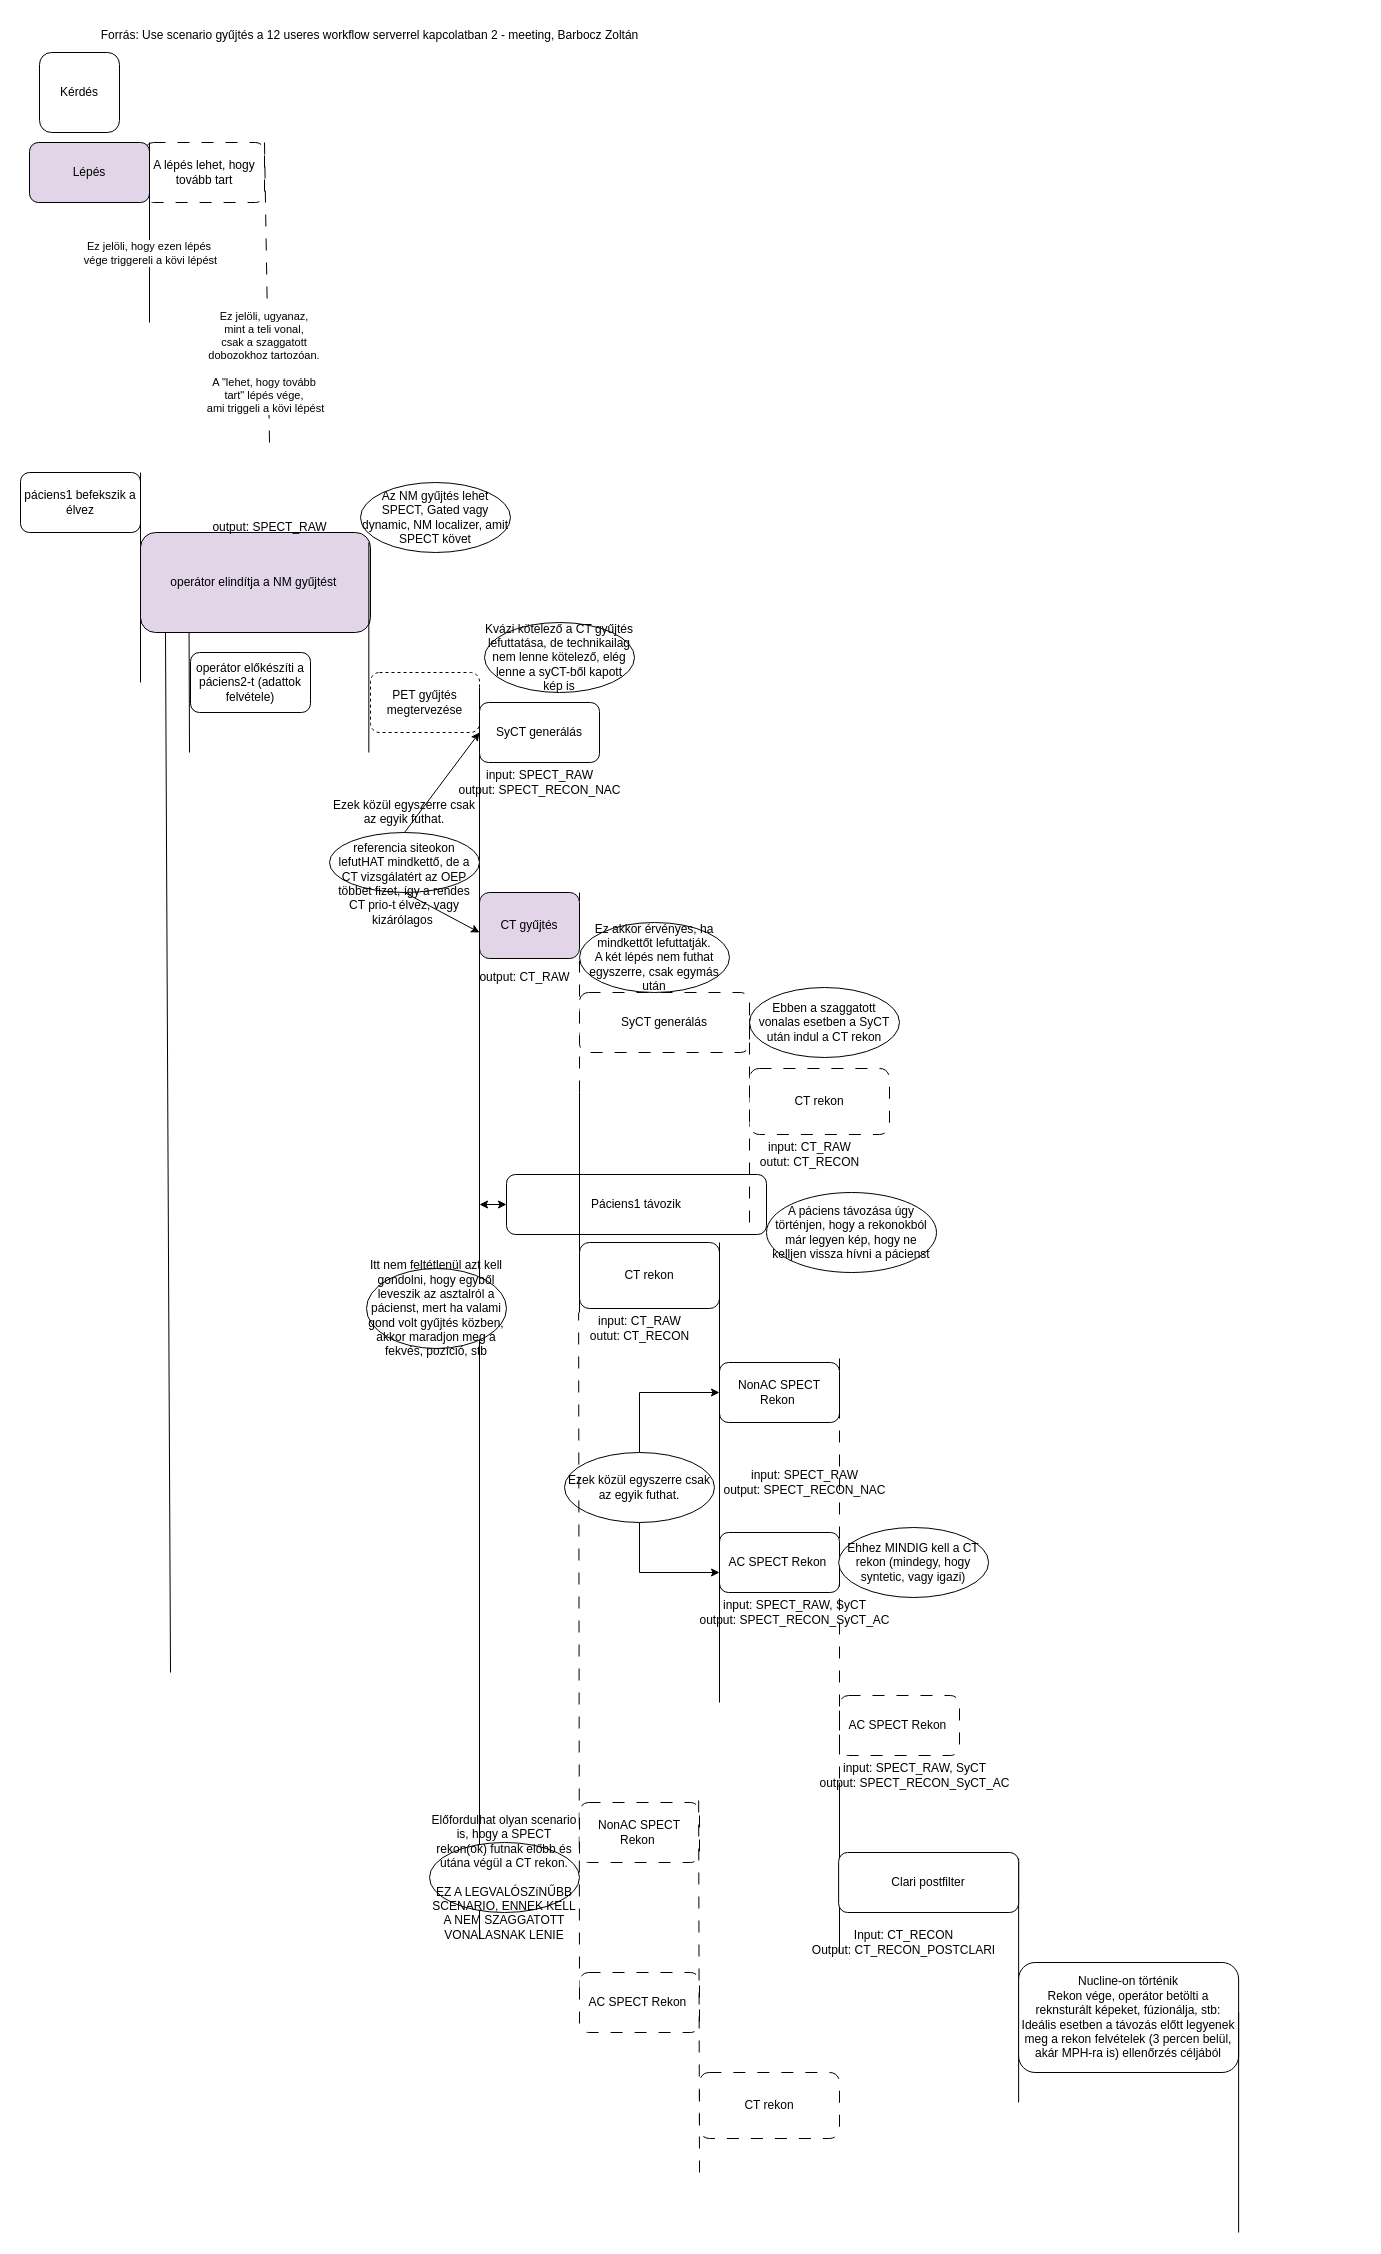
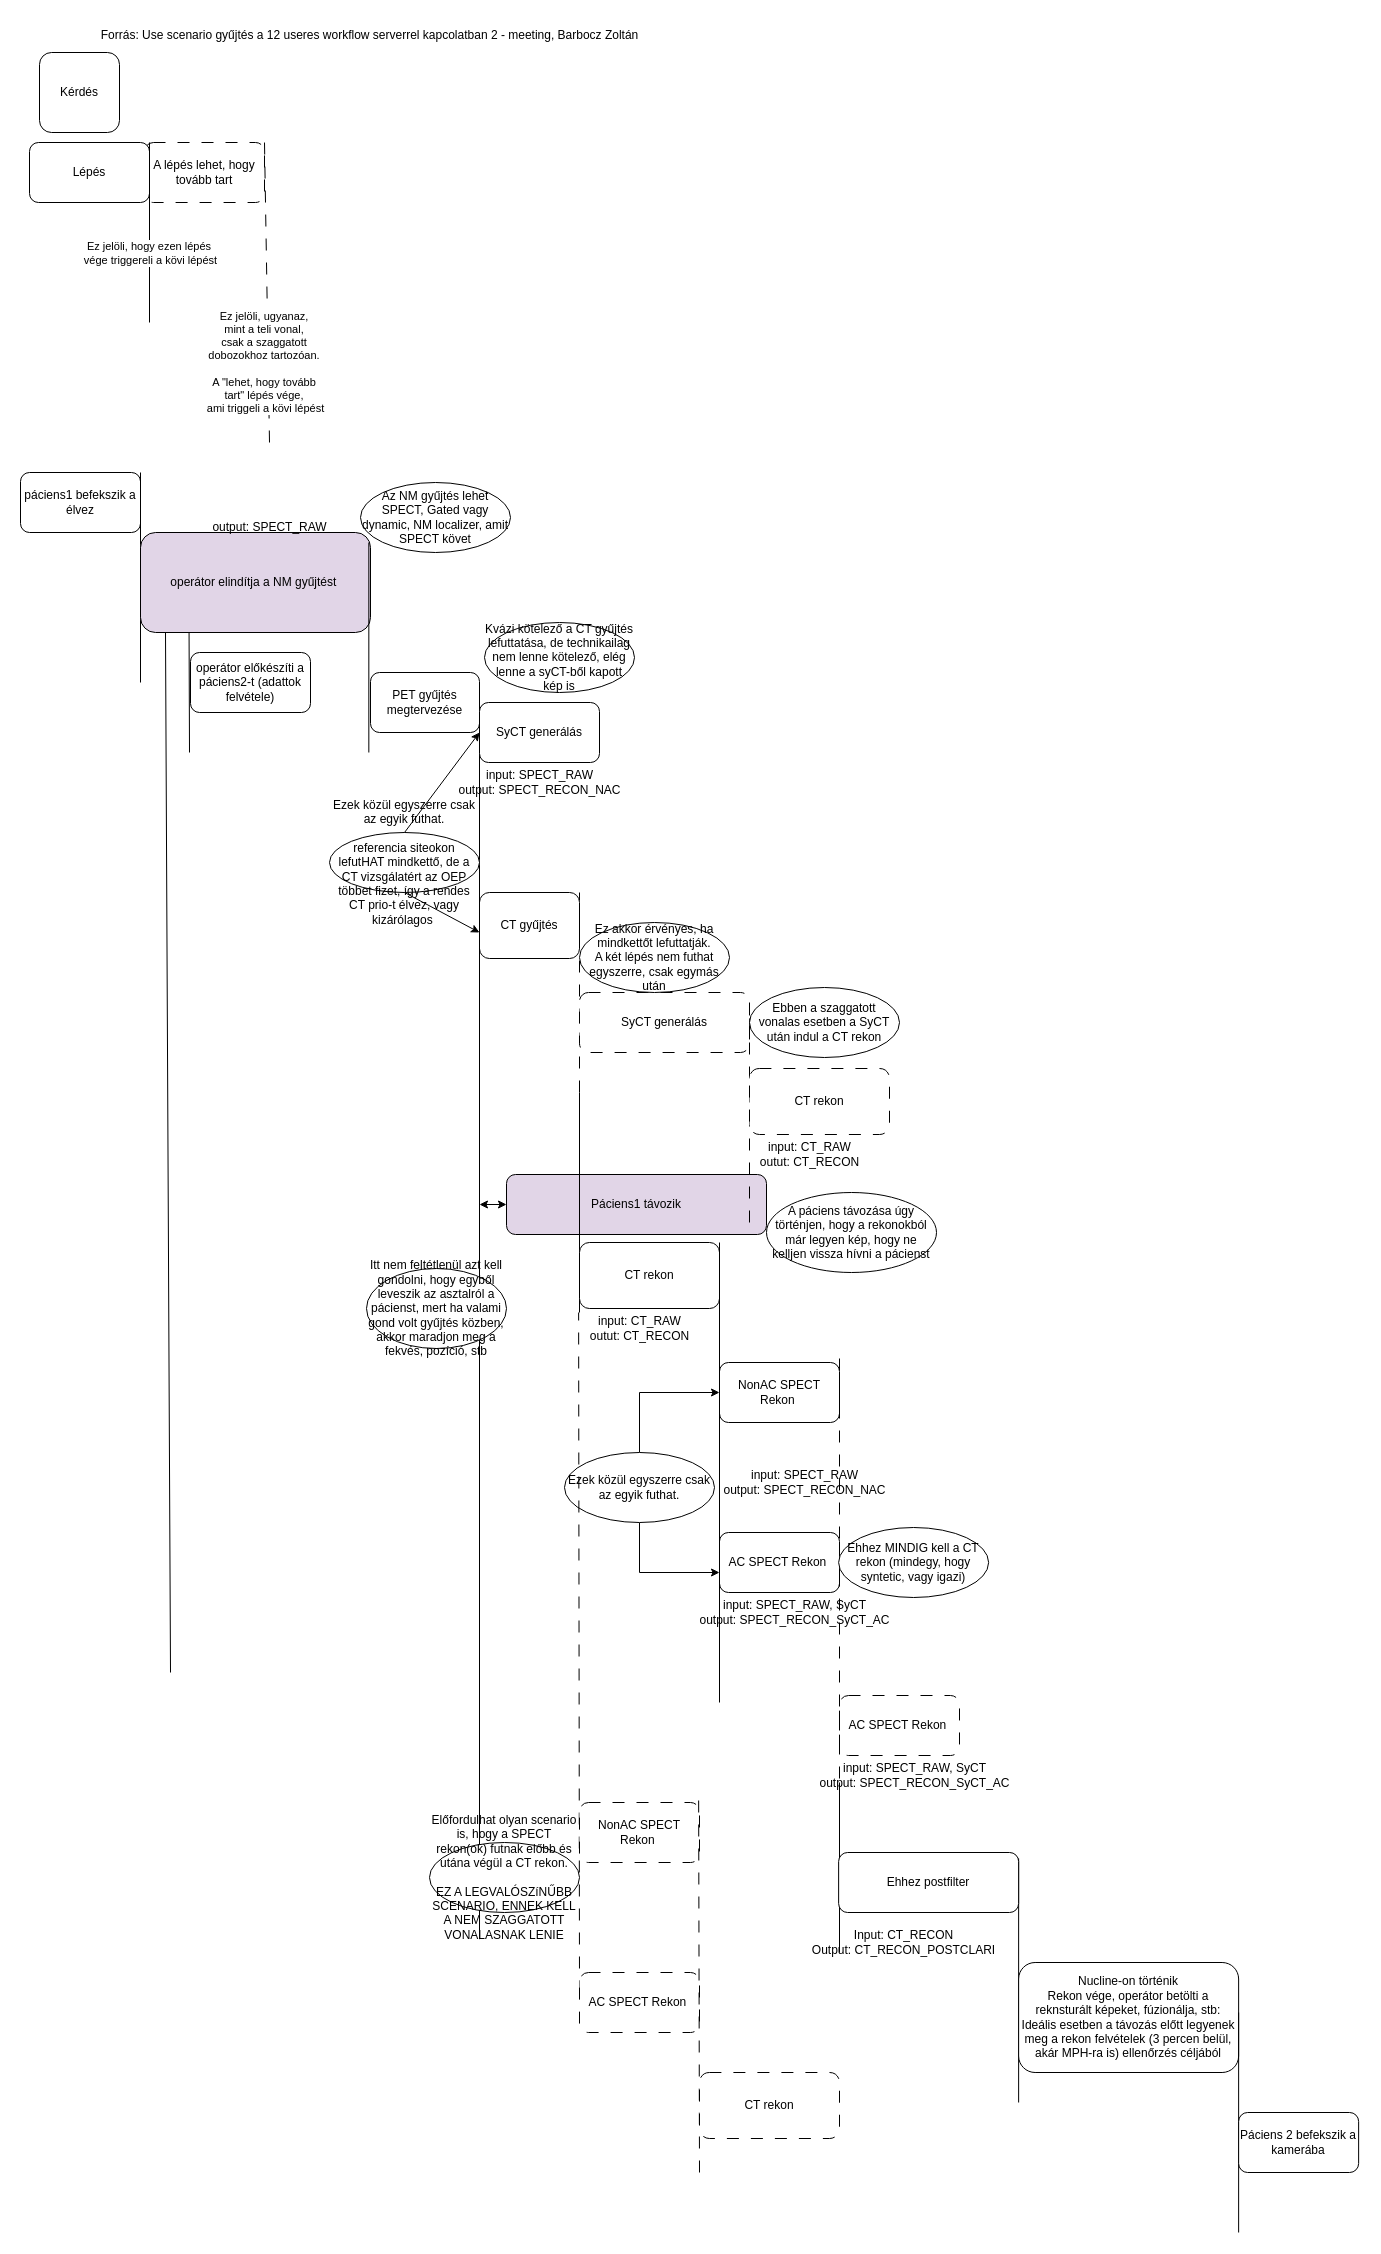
node "Lépés": fillcolor #e1d5e7 -> #ffffff
node "PET gyűjtés megtervezése": style dashed -> solid
node "CT gyűjtés": fillcolor #e1d5e7 -> #ffffff
node "output: CT_RAW": removed
node "Páciens1 távozik": fillcolor #ffffff -> #e1d5e7
node "Clari postfilter": label "Clari postfilter" -> "Ehhez postfilter"
node "Páciens 2 befekszik a kamerába": added
